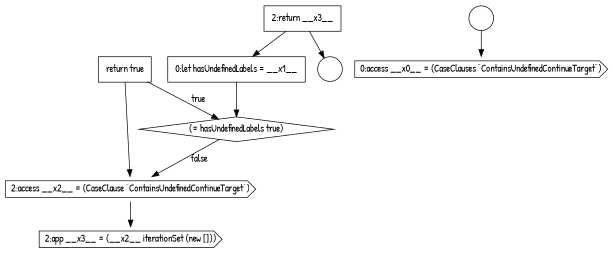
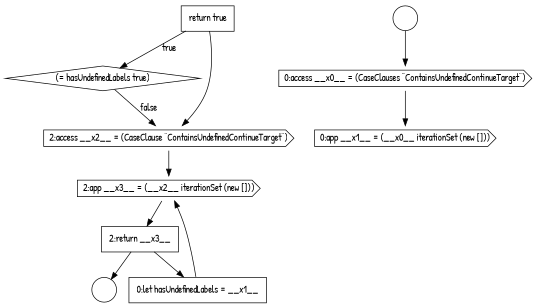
edge "0:let hasUndefinedLabels = __x1__" -> "(= hasUndefinedLabels true)": now "0:let hasUndefinedLabels = __x1__" -> "2:app __x3__ = (__x2__ iterationSet (new []))"
node "0:app __x1__ = (__x0__ iterationSet (new []))": added
edge "2:app __x3__ = (__x2__ iterationSet (new []))" -> "2:return __x3__": added
